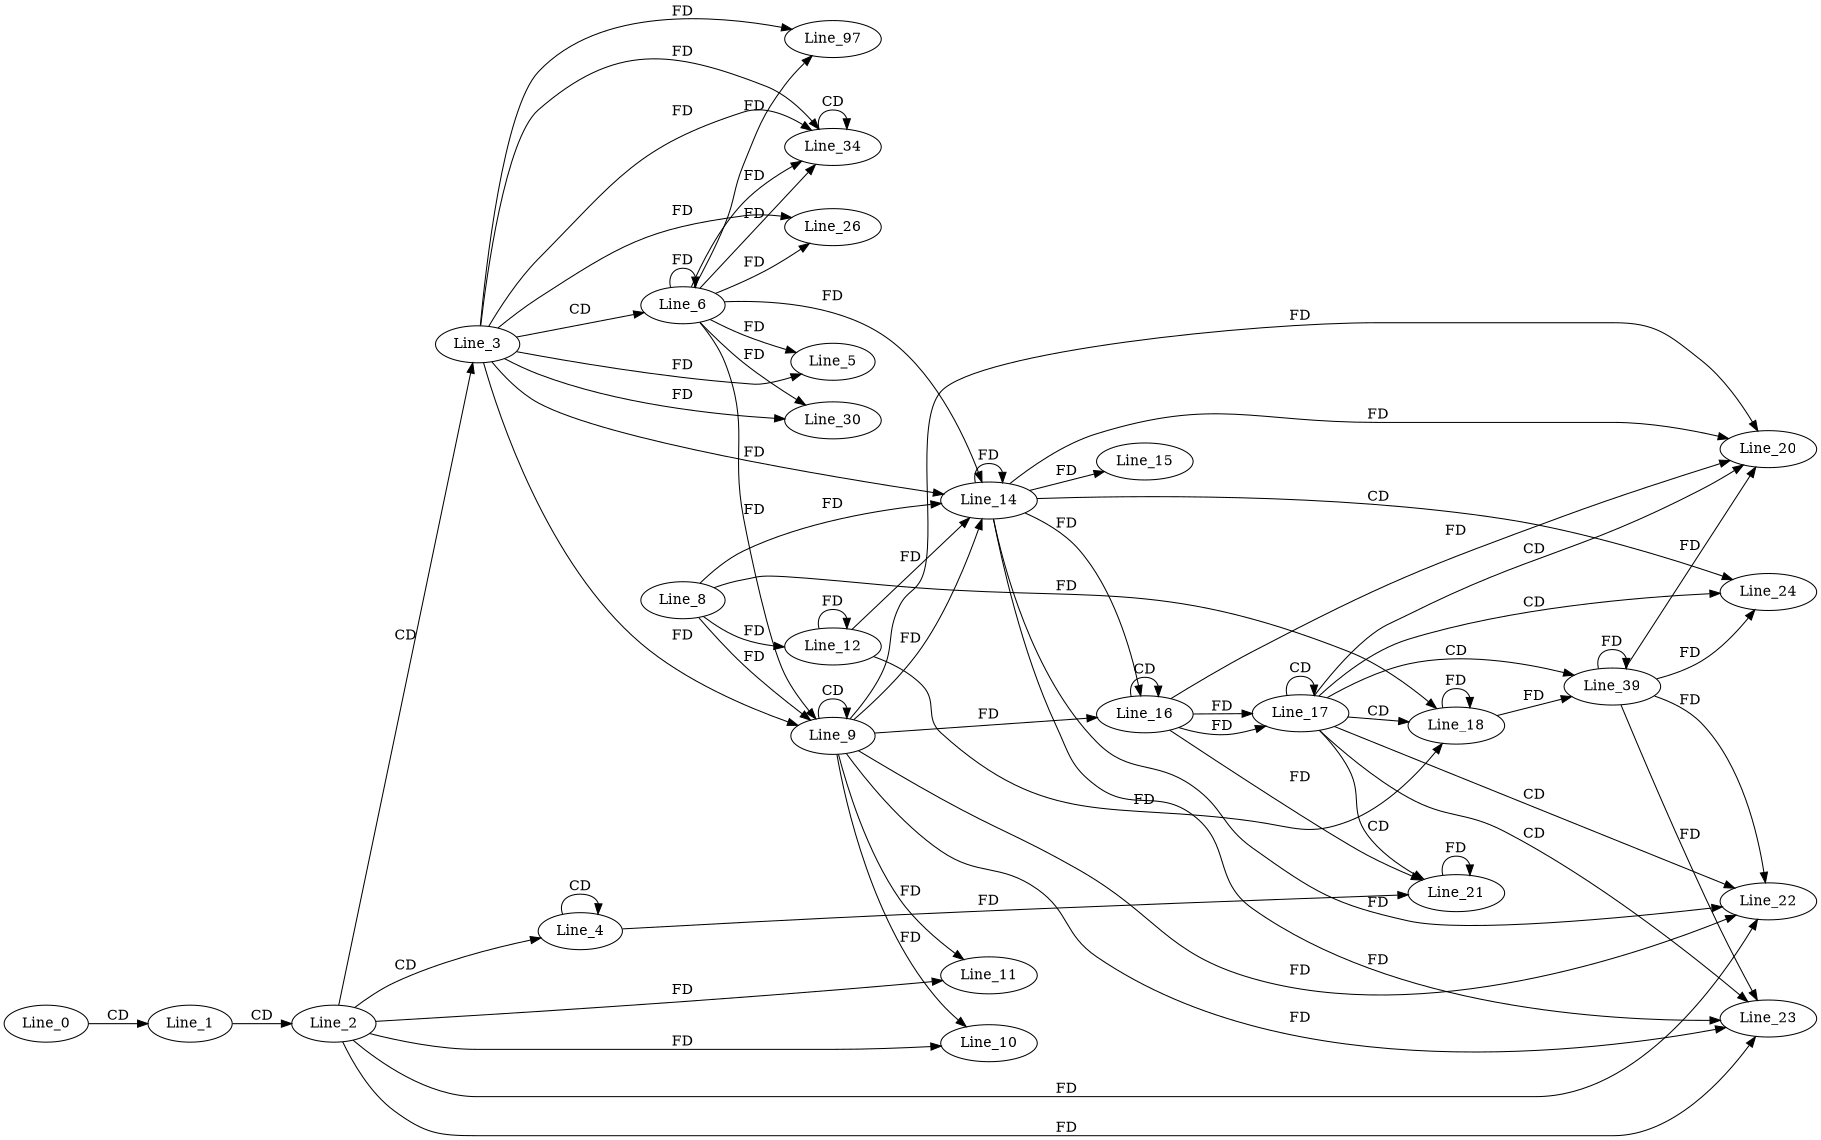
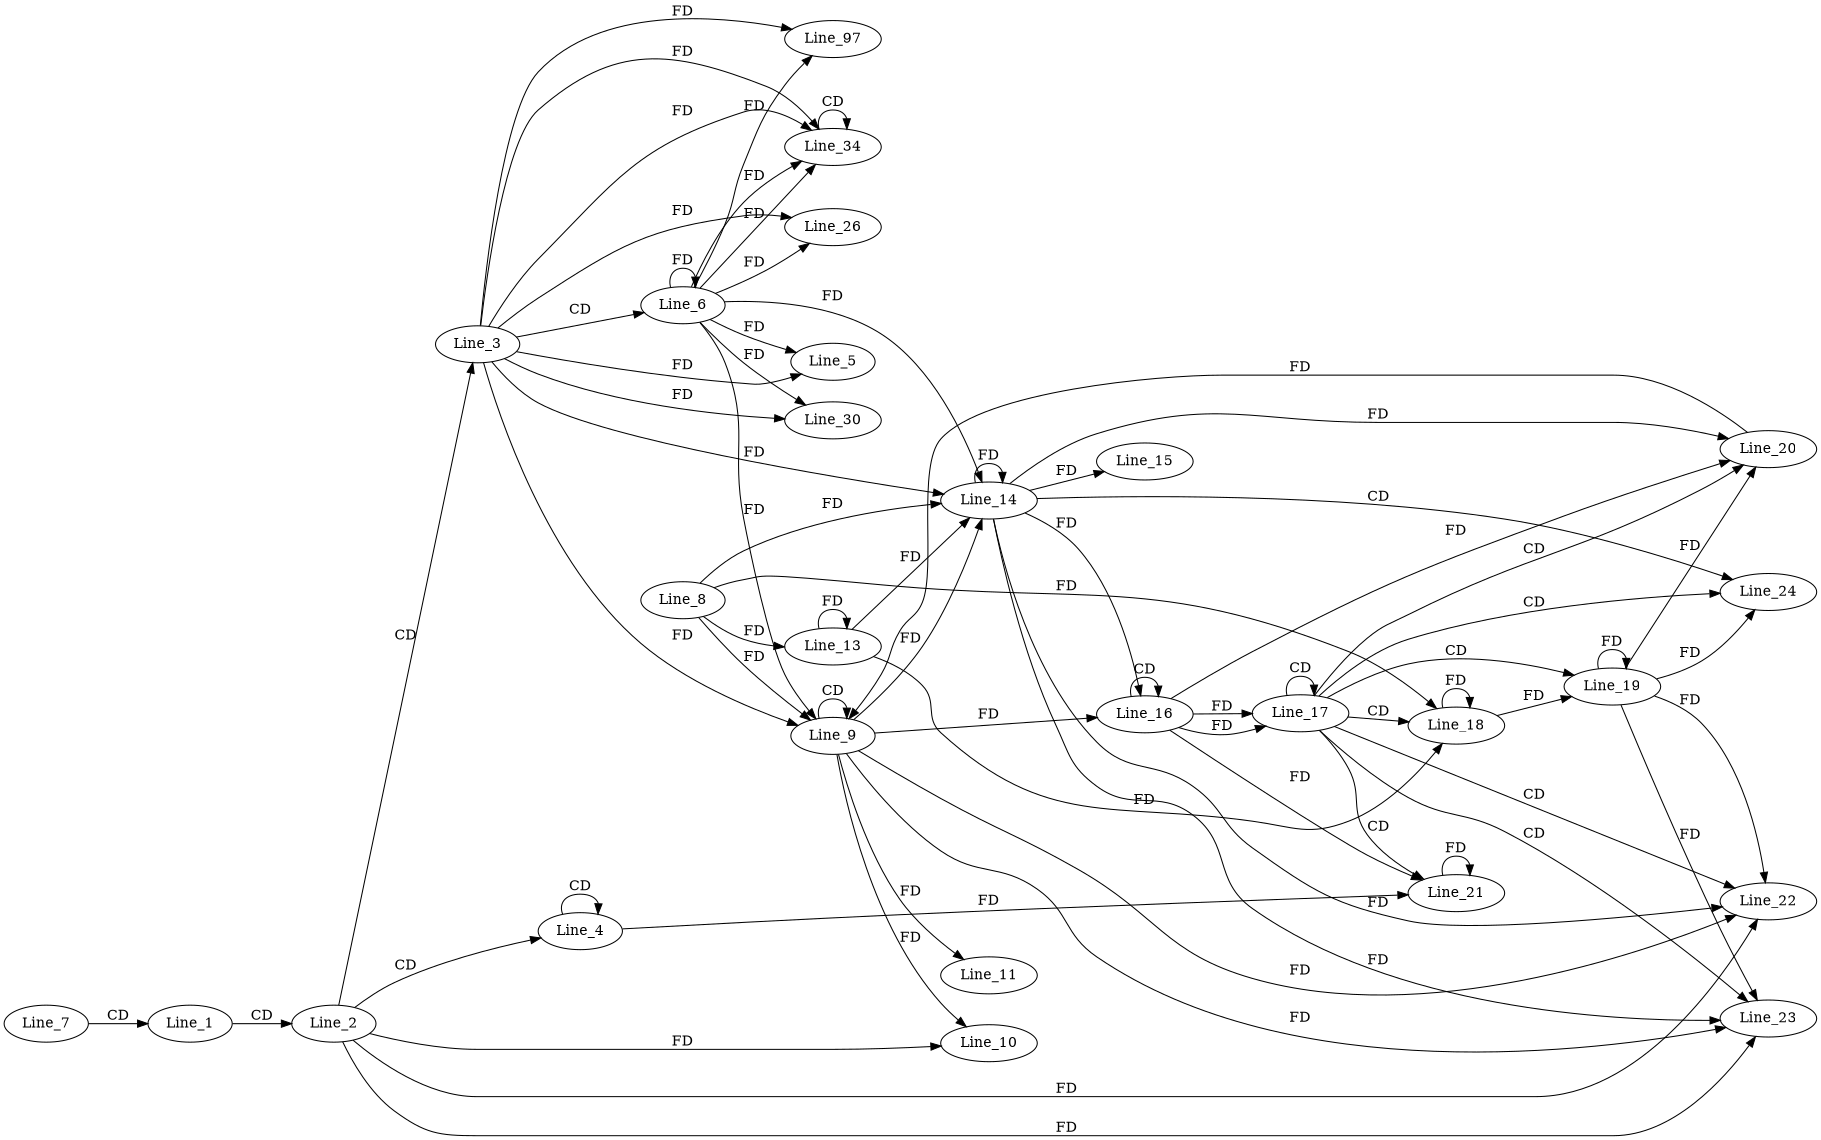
edge "Line_9" -> "Line_20": reversed
node "Line_12": label "Line_12" -> "Line_13"
node "Line_39": label "Line_39" -> "Line_19"
edge "Line_2" -> "Line_11": removed, label "FD"
node "Line_0": label "Line_0" -> "Line_7"
